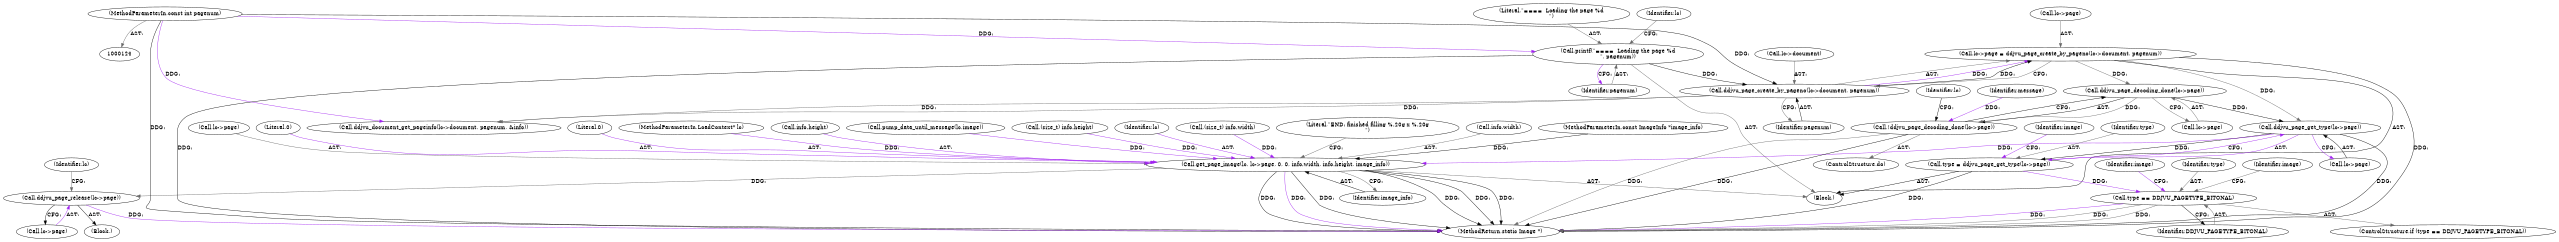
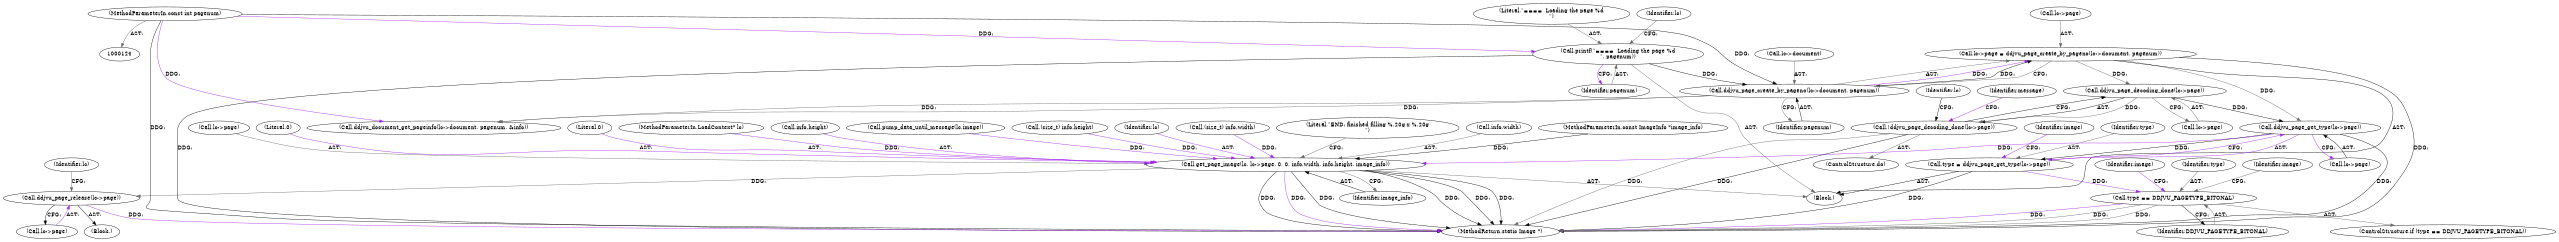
edge "(Identifier,message)" -> "(Call,!ddjvu_page_decoding_done(lc->page))": label "DDG: " -> "CFG: "
